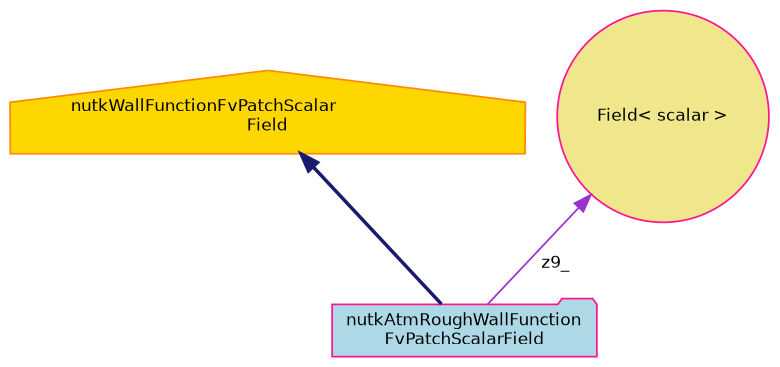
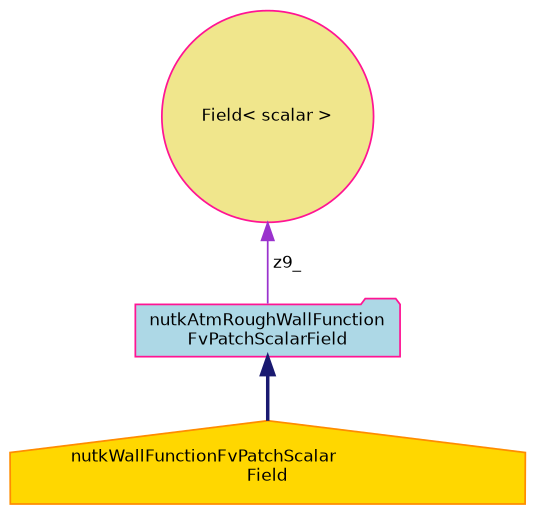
edge "nutkAtmRoughWallFunction FvPatchScalarField" -> "nutkWallFunctionFvPatchScalar Field": reversed
